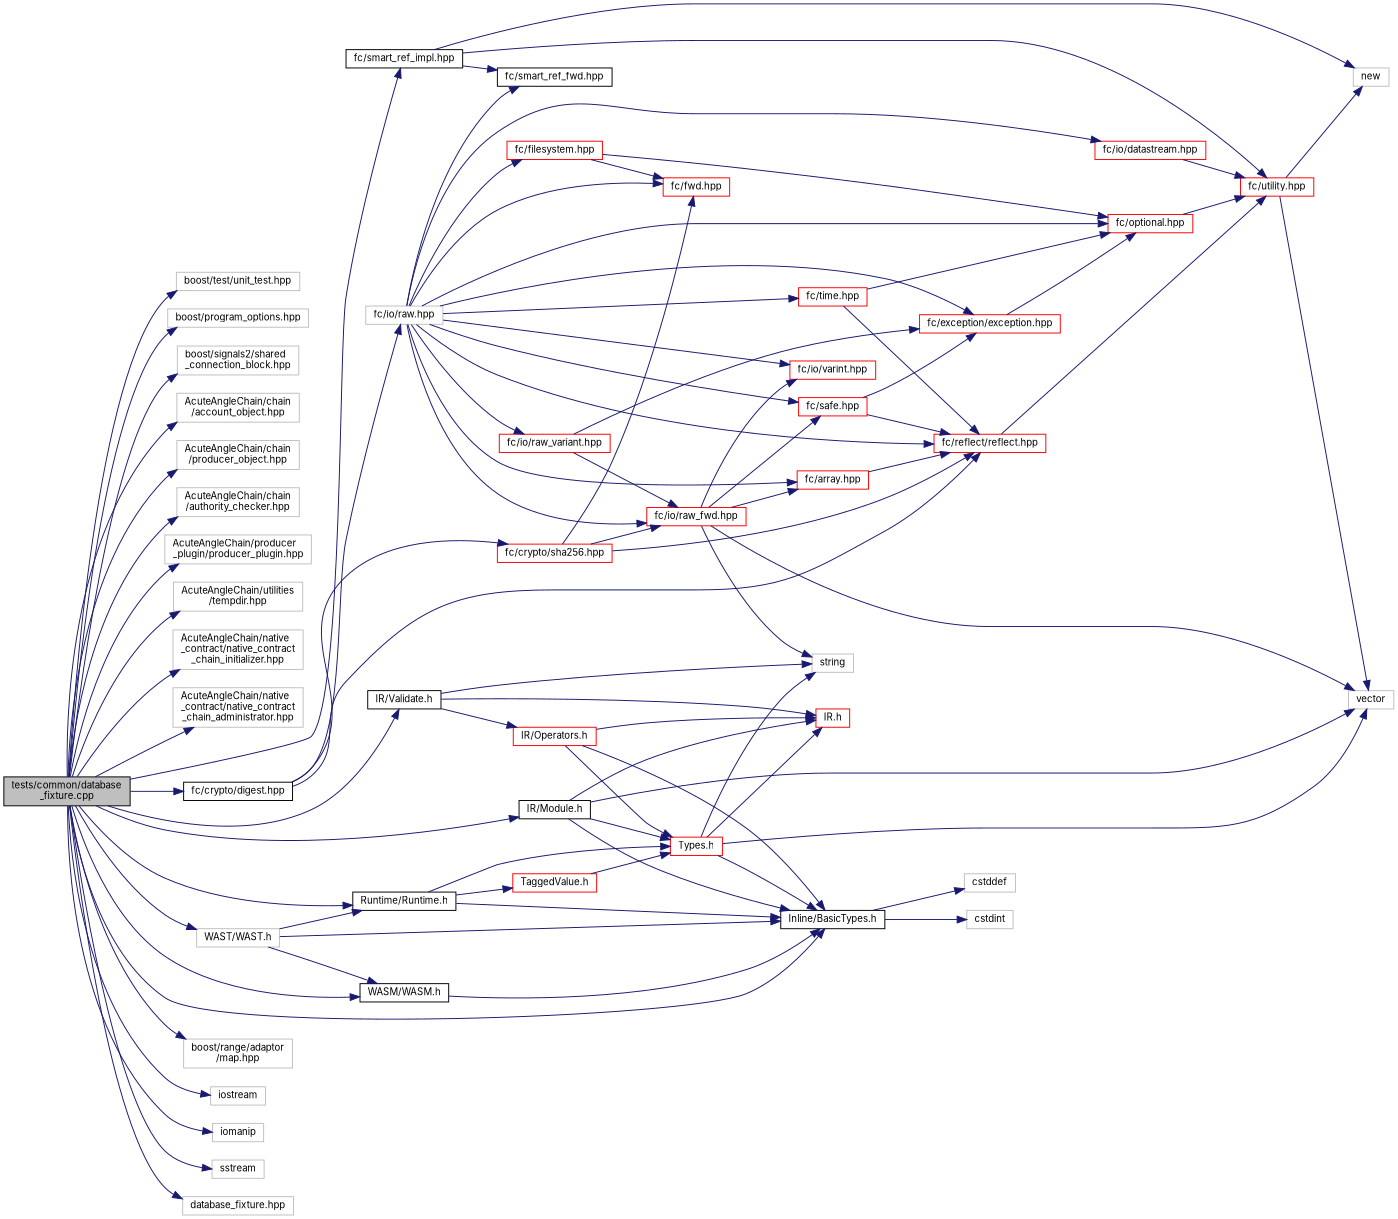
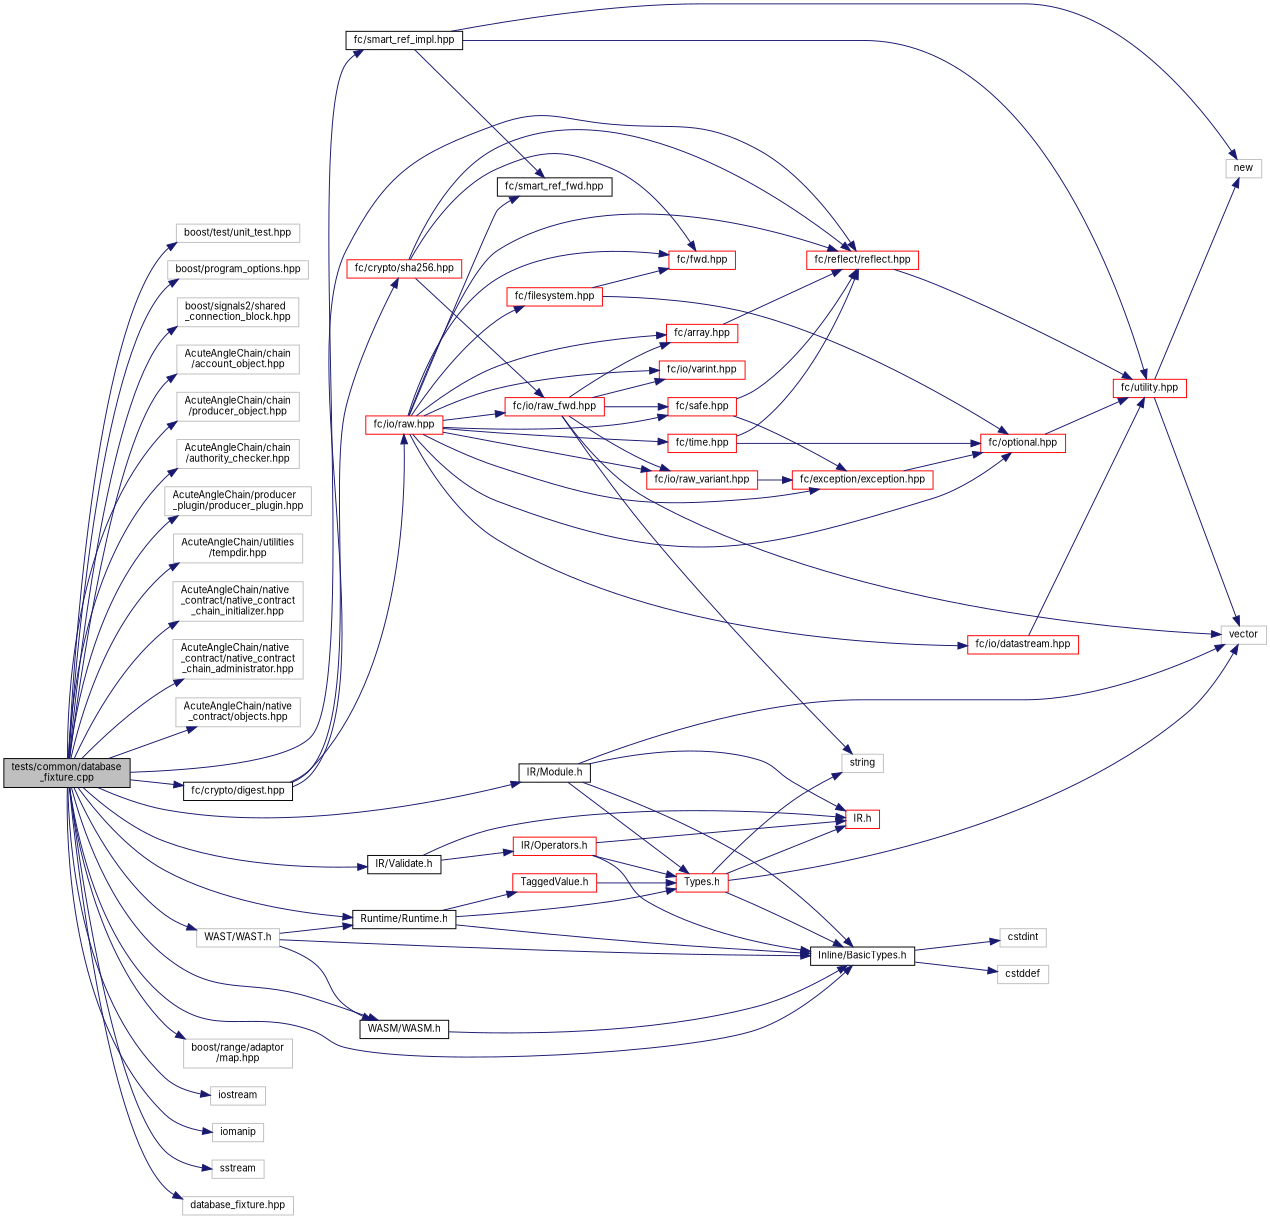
node "fc/io/raw.hpp": color grey75 -> red
edge "fc/io/raw_variant.hpp" -> "fc/io/raw_fwd.hpp": reversed
edge "IR/Validate.h" -> "string": removed
node "AcuteAngleChain/native _contract/objects.hpp": added
